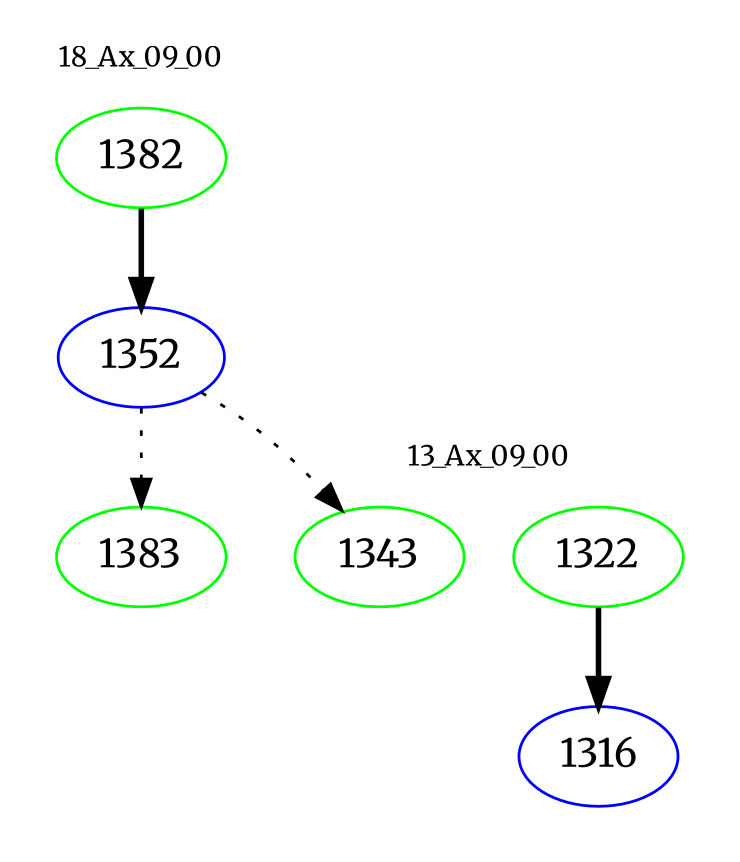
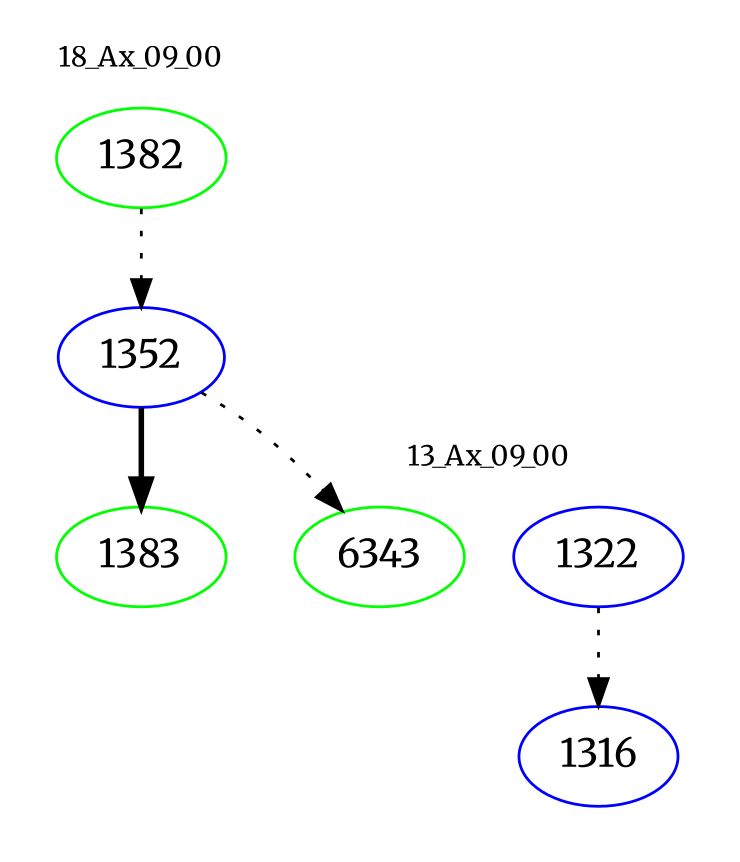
edge "1382" -> "1352": style bold -> dotted
edge "1352" -> "1383": style dotted -> bold
node "1343": label "1343" -> "6343"
node "1322": color green -> blue
edge "1322" -> "1316": style bold -> dotted
